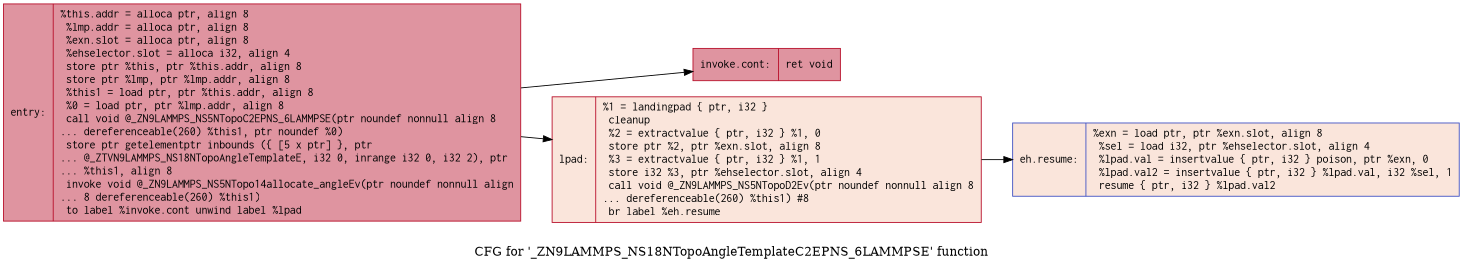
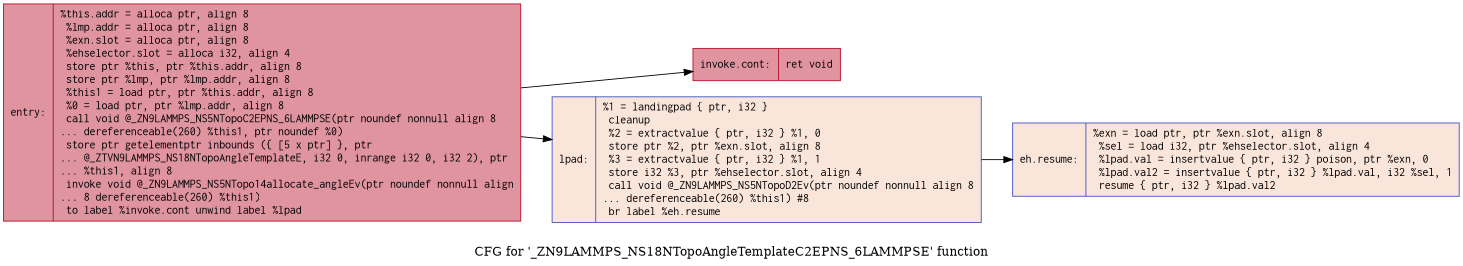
node "lpad:": color #b70d28ff -> #3d50c3ff
